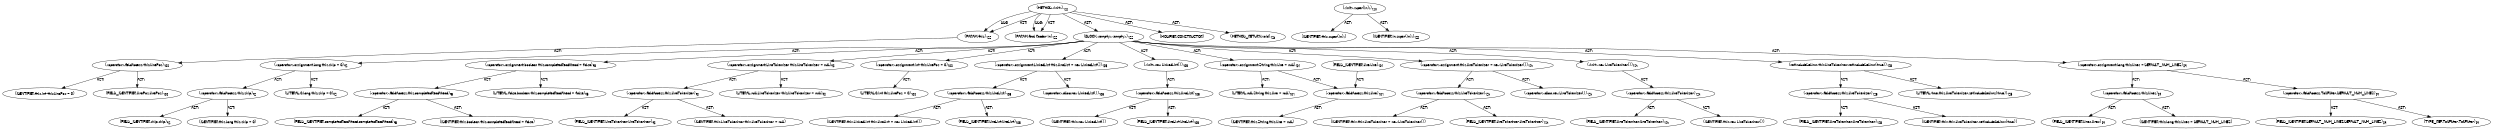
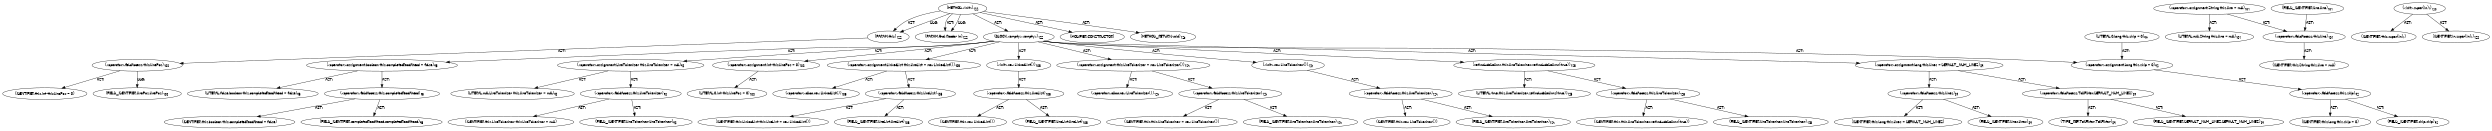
edge "(BLOCK,<empty>,<empty>)" -> "(<operator>.assignment,String this.line = null)": removed, label "AST:"
edge "(<operator>.assignment,long this.skip = 0)" -> "(LITERAL,0,long this.skip = 0)": reversed
edge "(<operator>.fieldAccess,this.linePos)" -> "(FIELD_IDENTIFIER,linePos,linePos)": label "AST: " -> "DDG: "
node "(LITERAL,0,long this.skip = 0)": text "92" -> "97"
